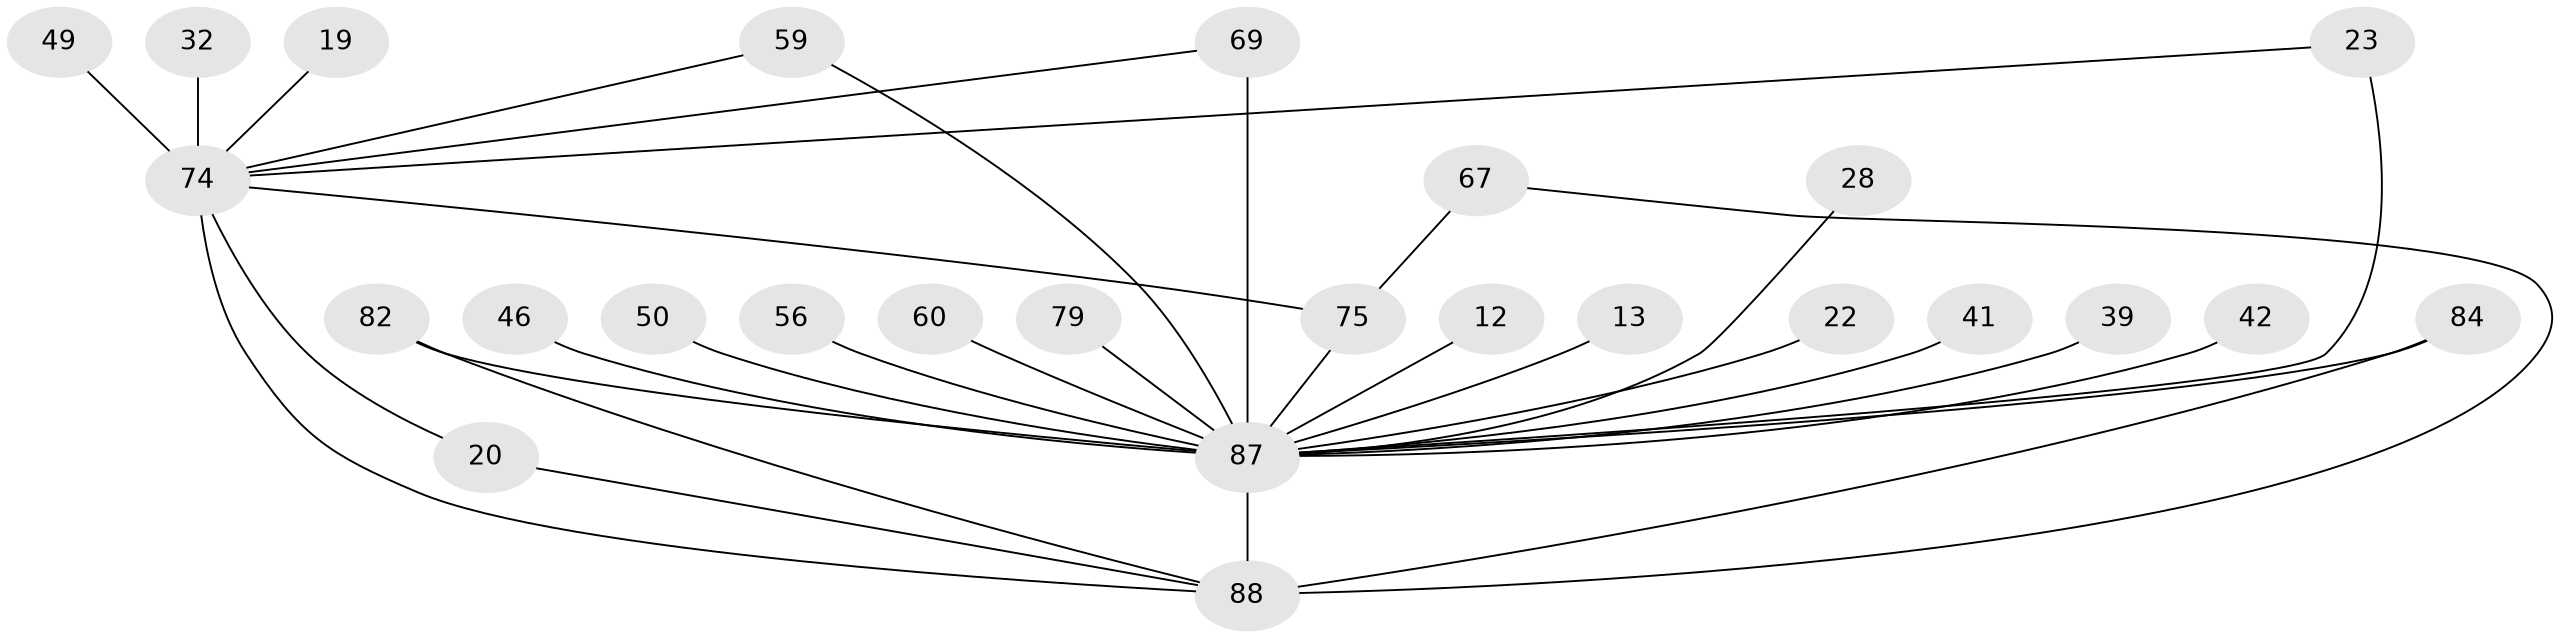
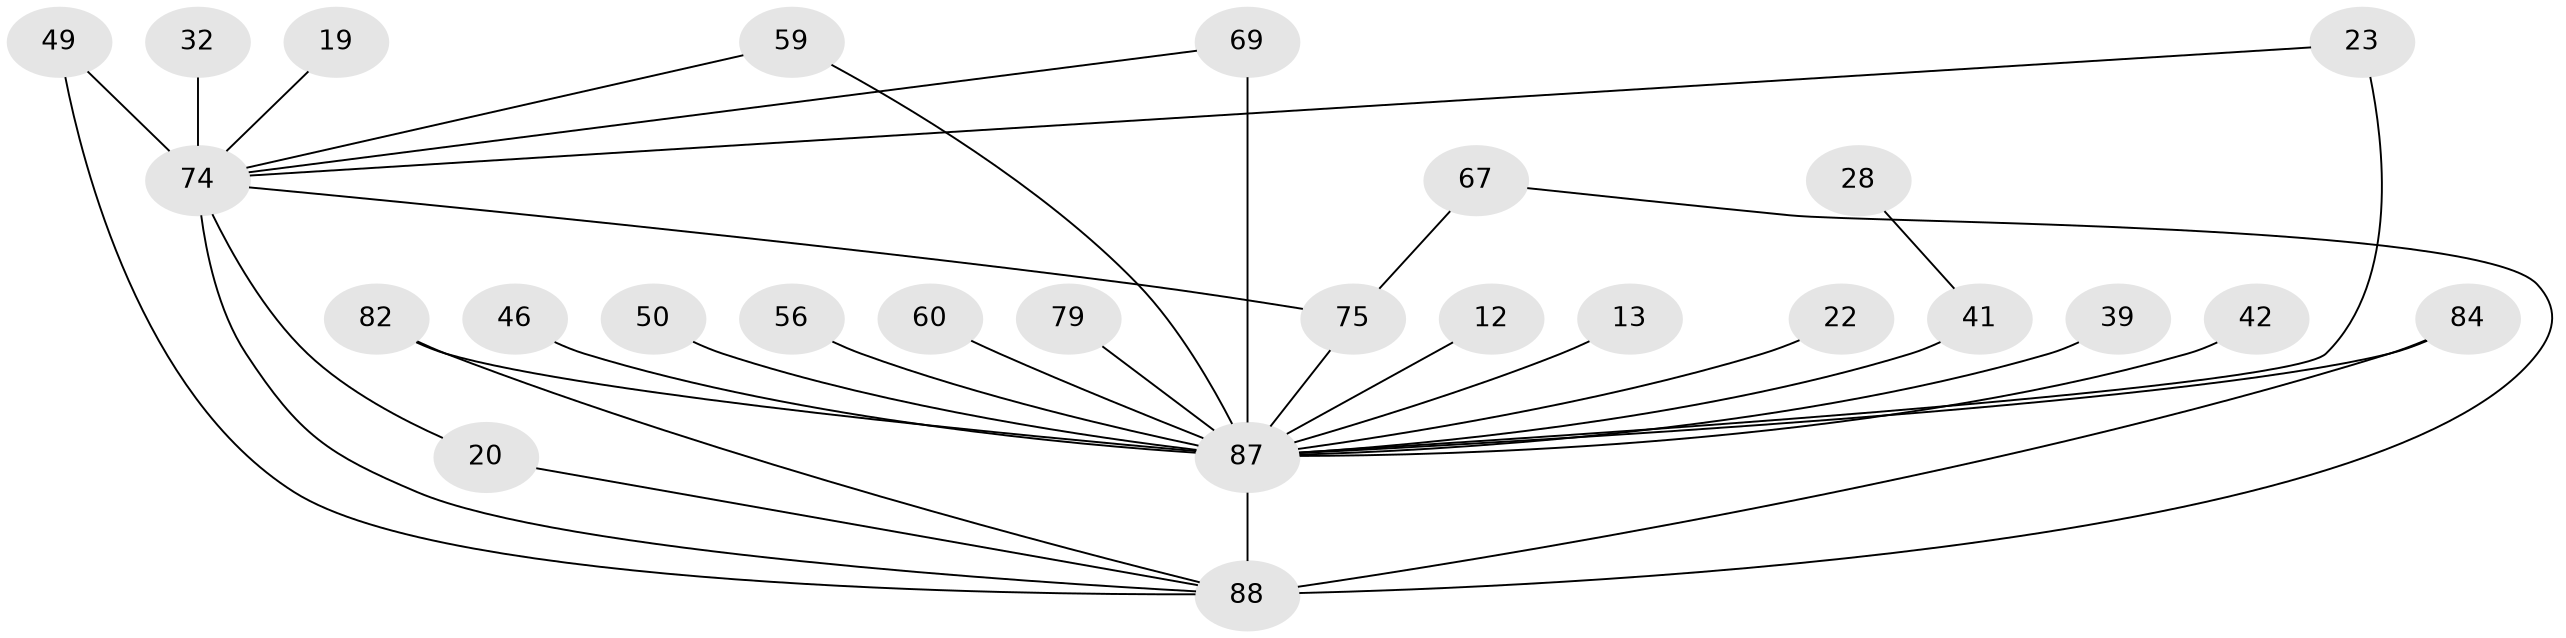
edge "28" -- "87": now "28" -- "41"
edge "49" -- "88": added
